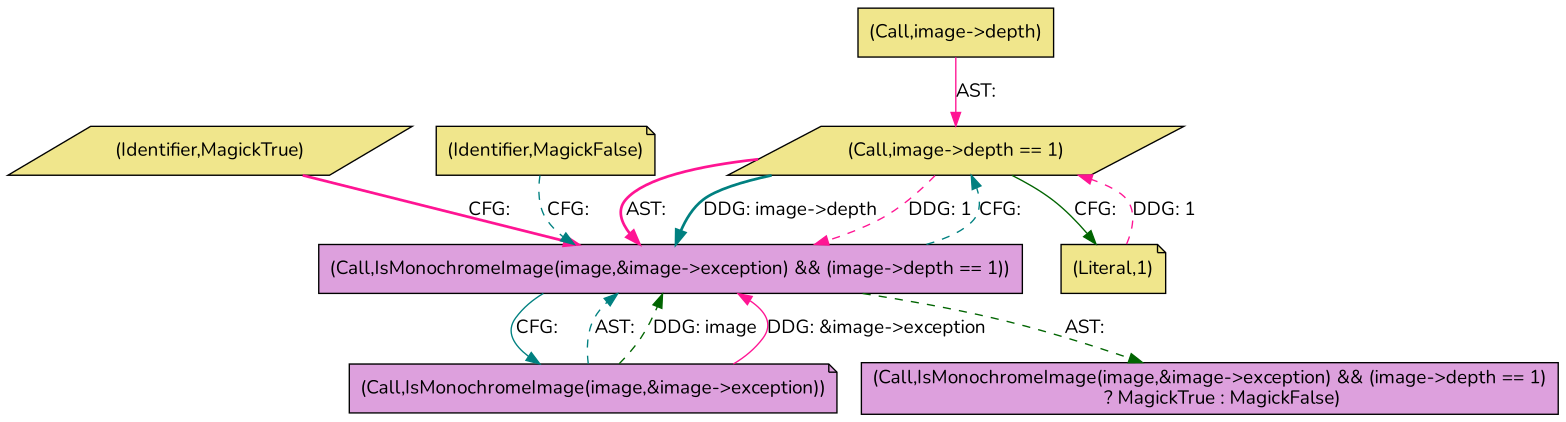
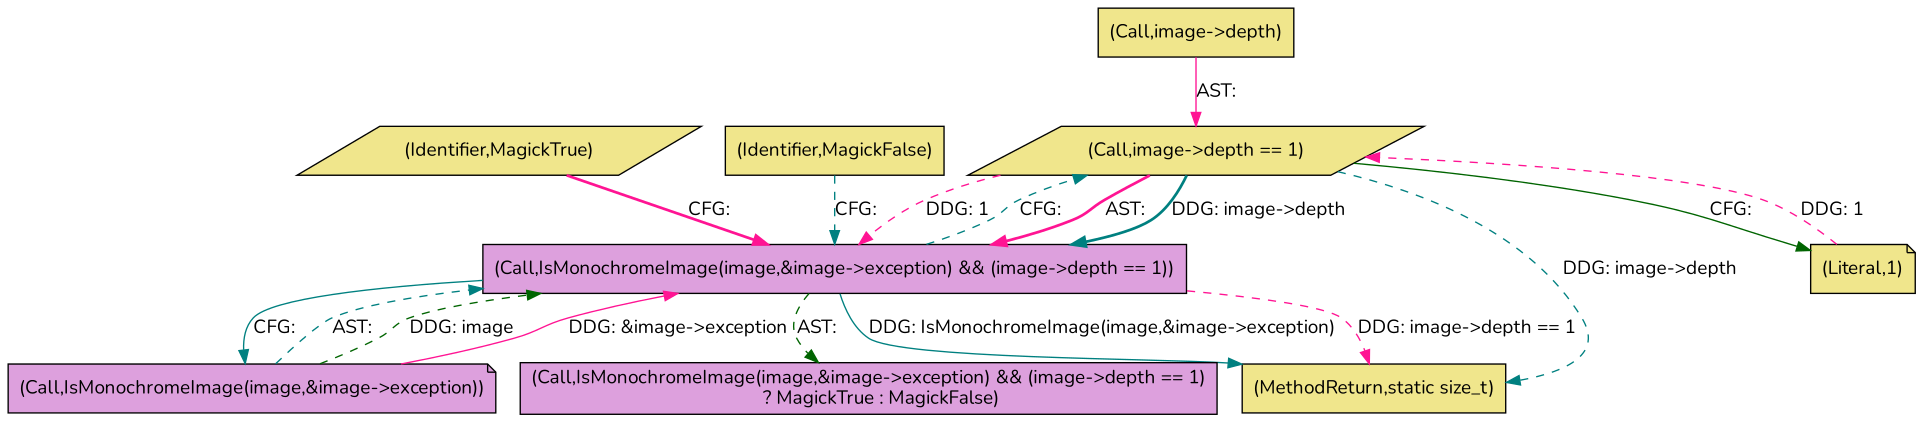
node "(Identifier,MagickFalse)": shape note -> box
node "(MethodReturn,static size_t)": added
